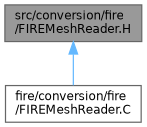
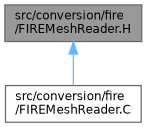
node "fire/conversion/fire /FIREMeshReader.C": label "fire/conversion/fire /FIREMeshReader.C" -> "src/conversion/fire /FIREMeshReader.C"
